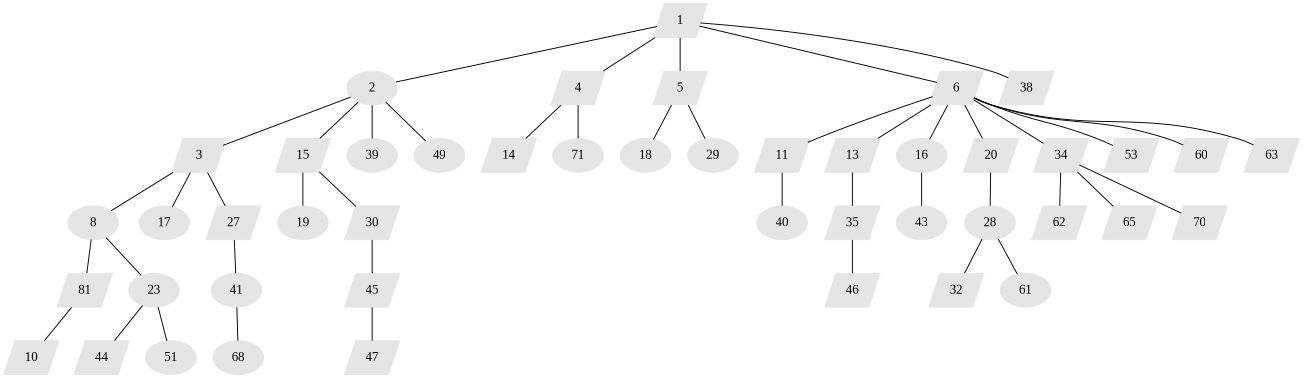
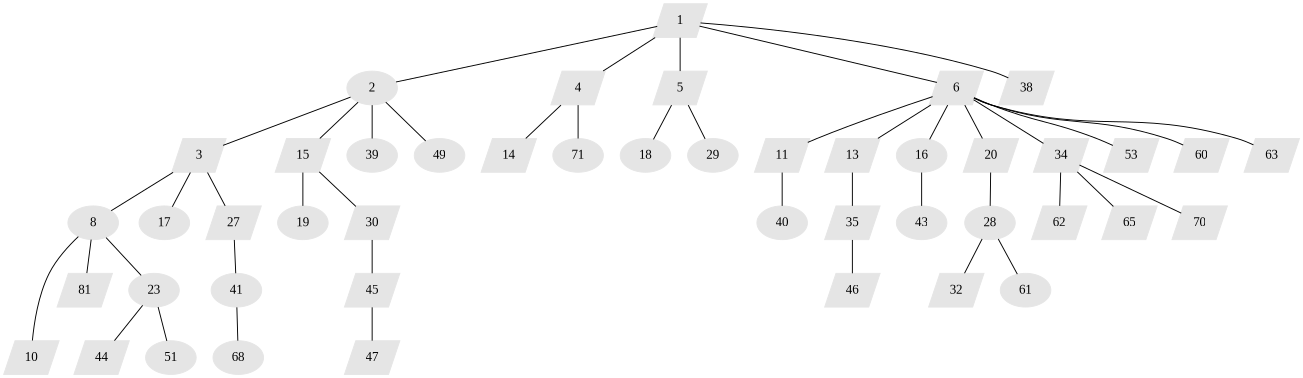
edge "81" -- "10": now "8" -- "10"
